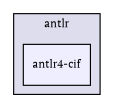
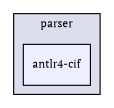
cluster "antlr": label "antlr" -> "parser"
